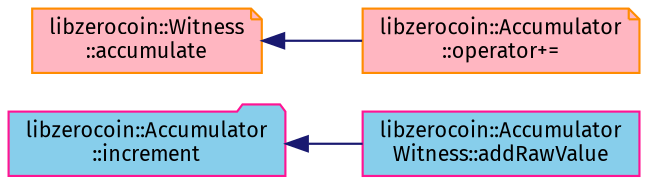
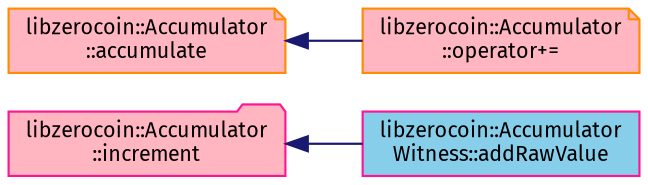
node "libzerocoin::Witness ::accumulate": label "libzerocoin::Witness ::accumulate" -> "libzerocoin::Accumulator ::accumulate"
node "libzerocoin::Accumulator ::increment": fillcolor skyblue -> lightpink
